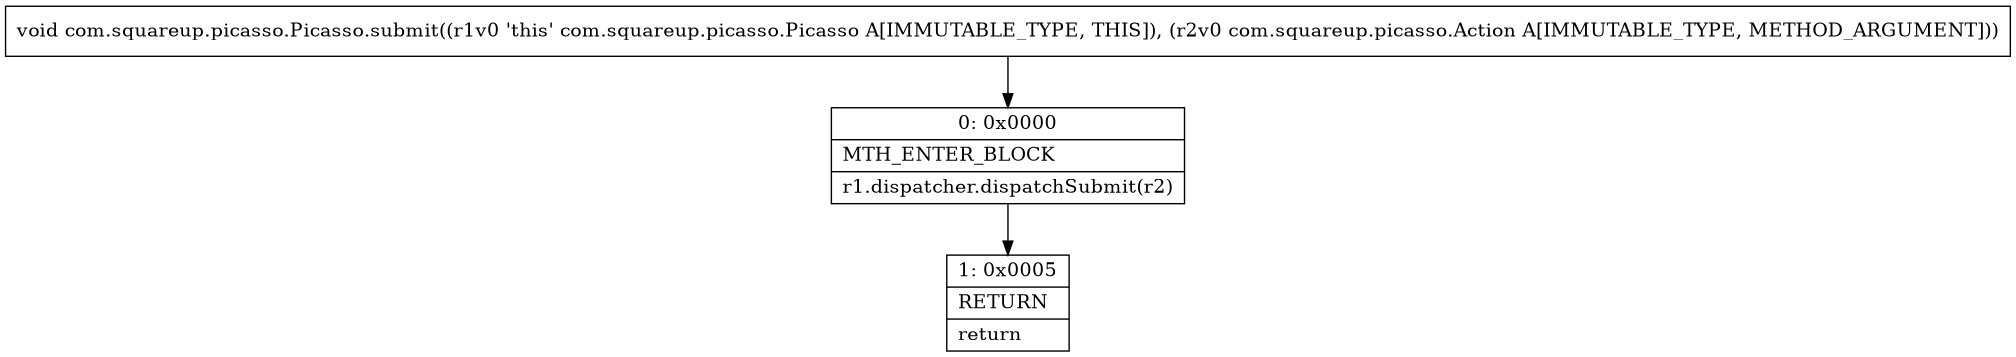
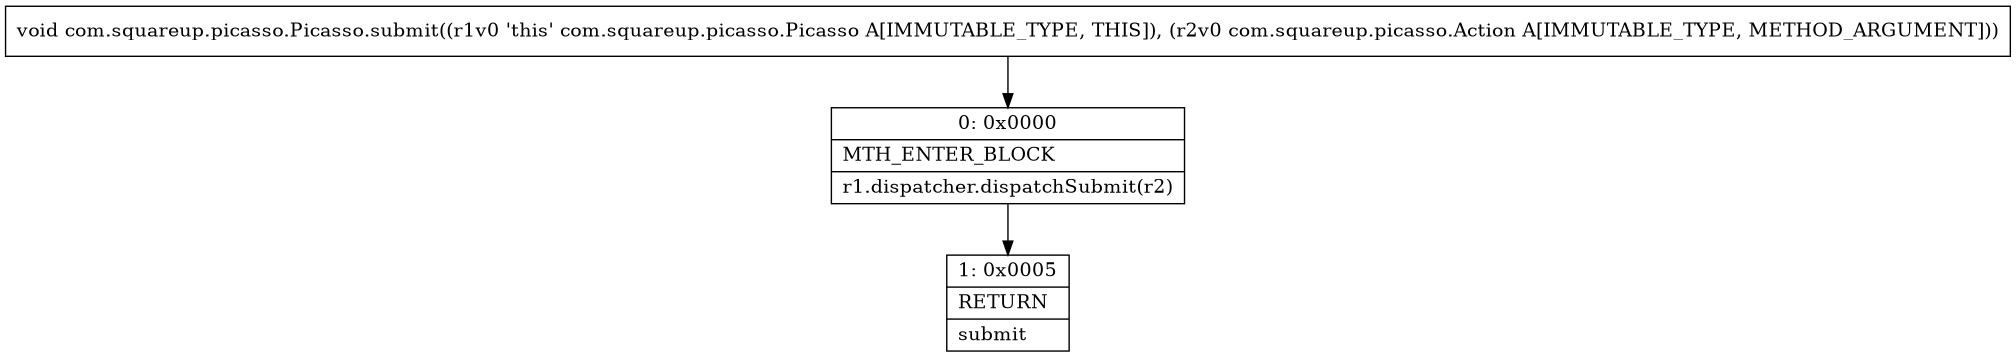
node "1: 0x0005": text "return" -> "submit"
